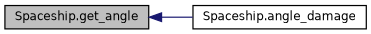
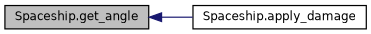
node "Spaceship.angle_damage": label "Spaceship.angle_damage" -> "Spaceship.apply_damage"
